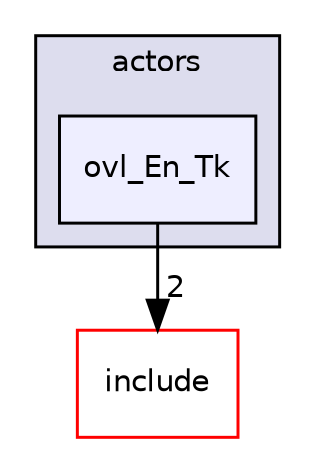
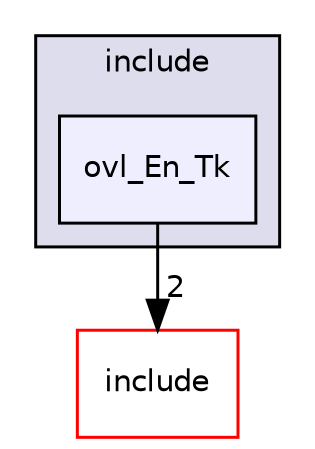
cluster "actors": label "actors" -> "include"
